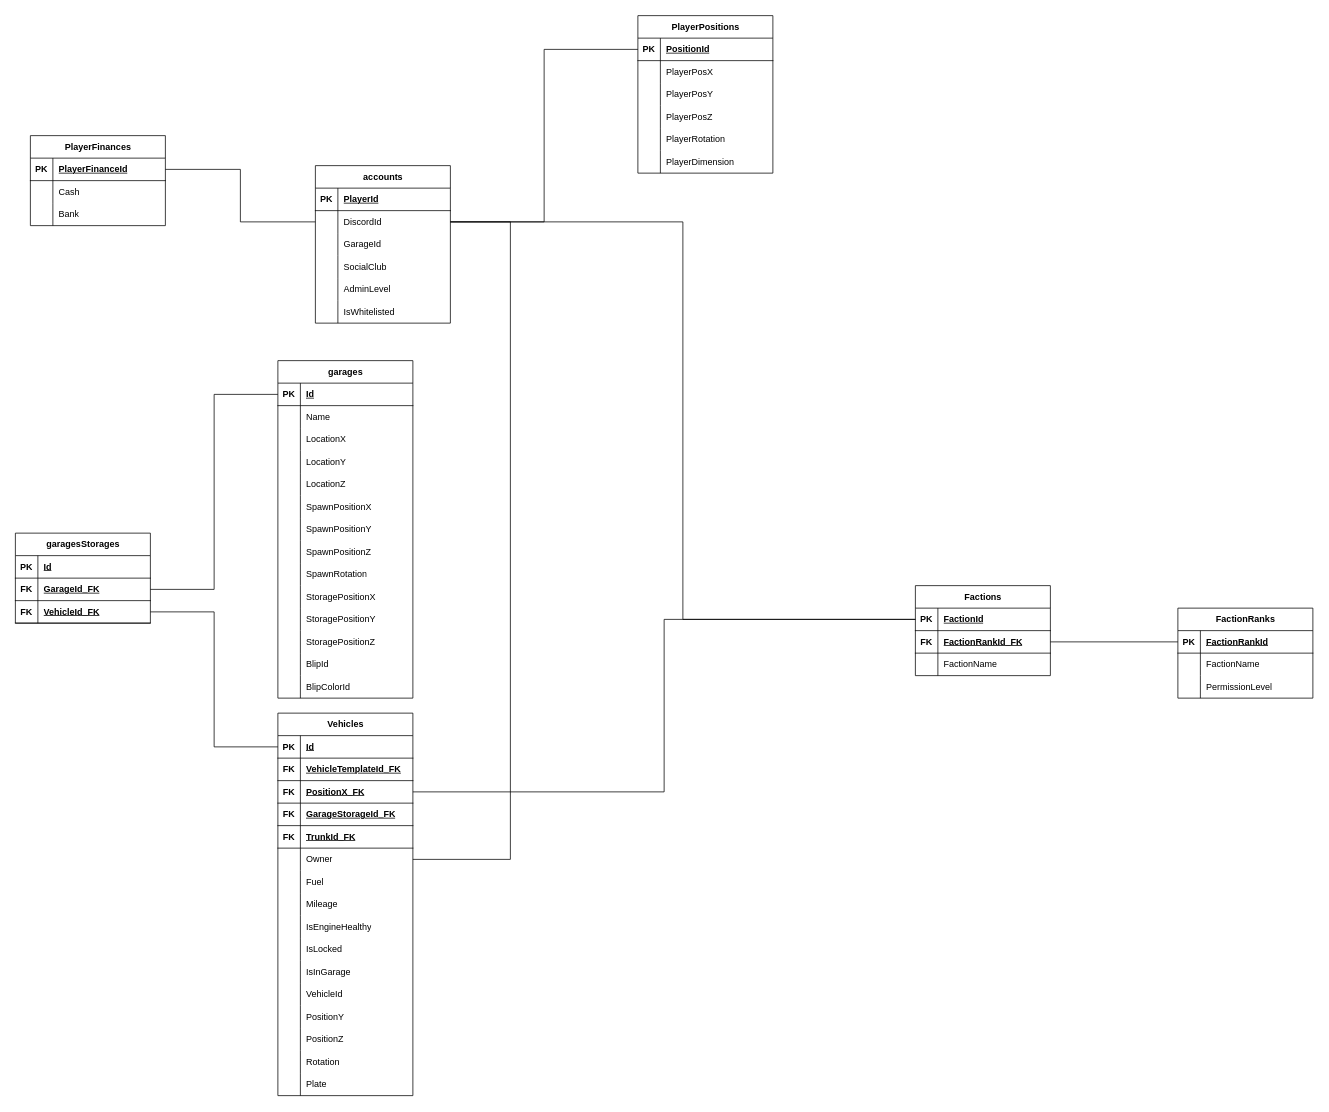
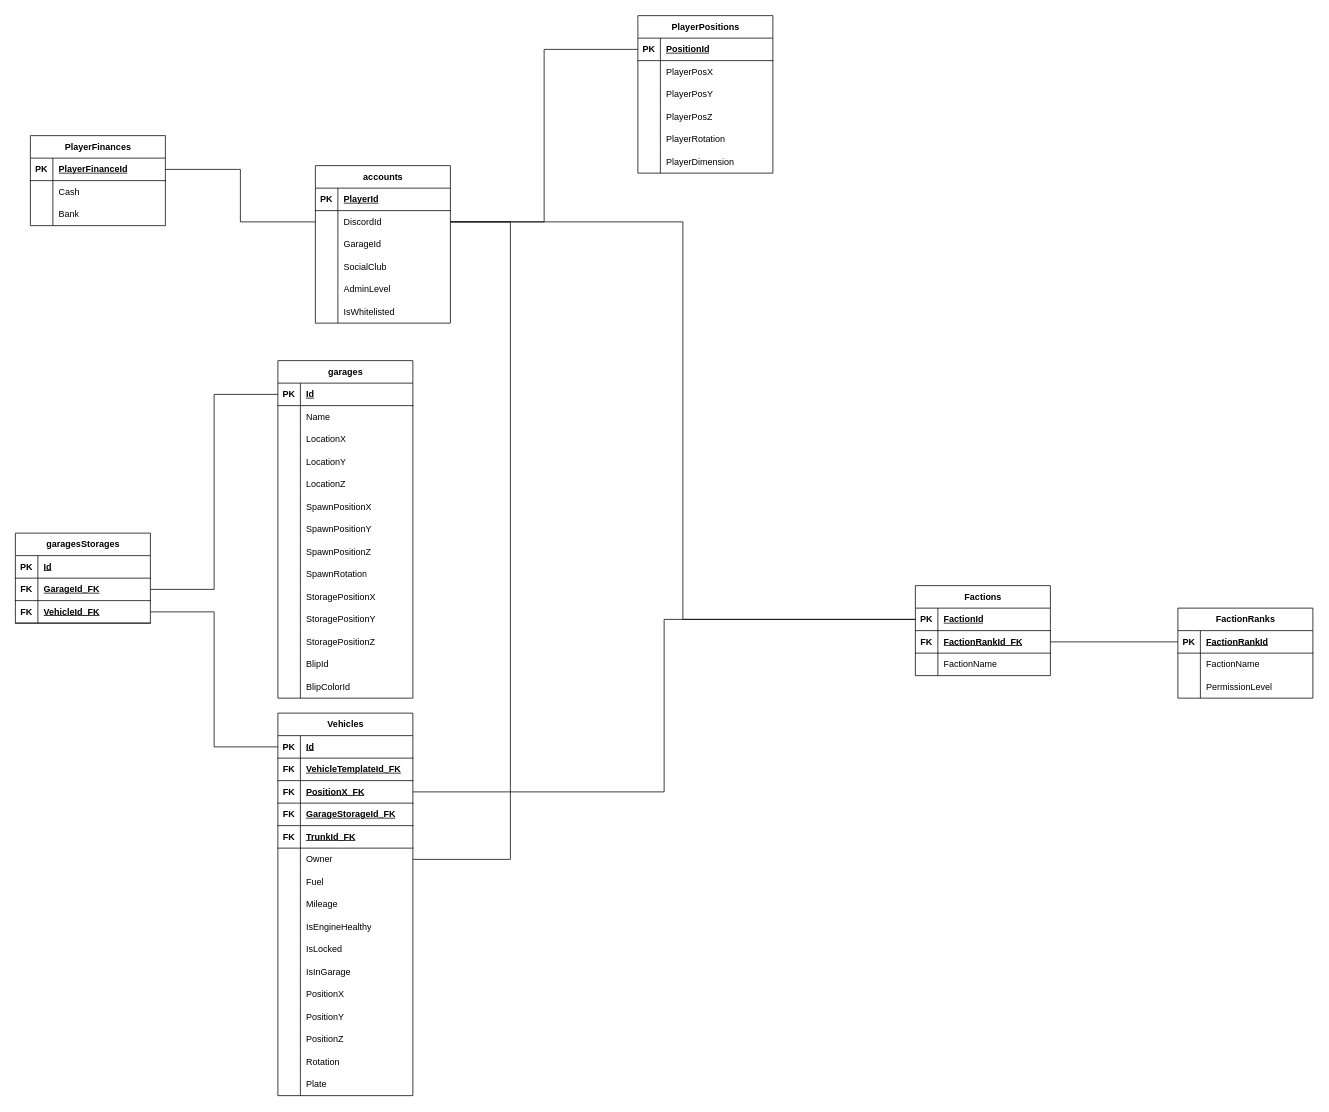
node "VehicleId": label "VehicleId" -> "PositionX"
